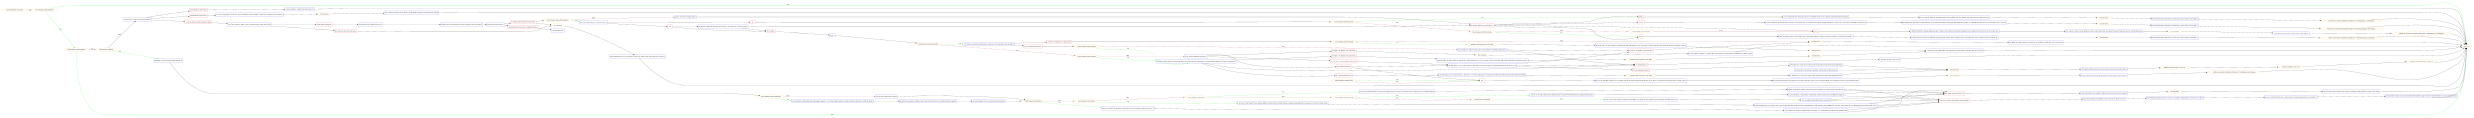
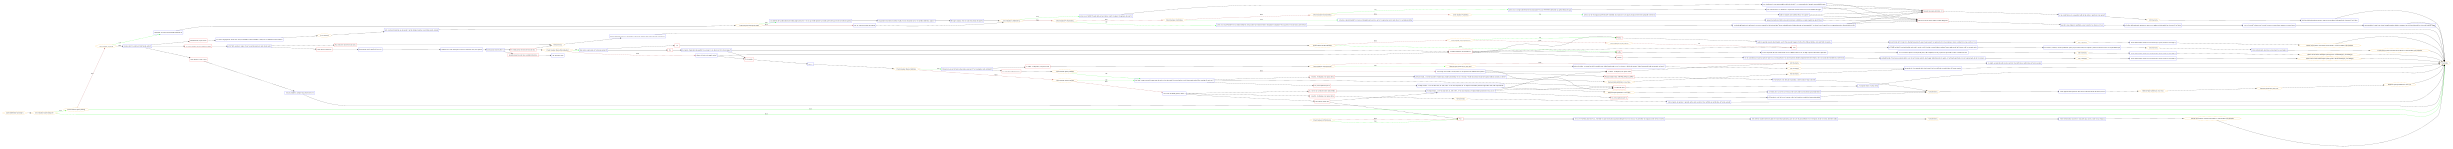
edge "No." -> "Te, in realtà...": now "allora. chi te sta a inseguì, amico?" -> "Te, in realtà..."
node "Mi piacerebbe molto. <RETRO_EMOJI_CUORE>": added
